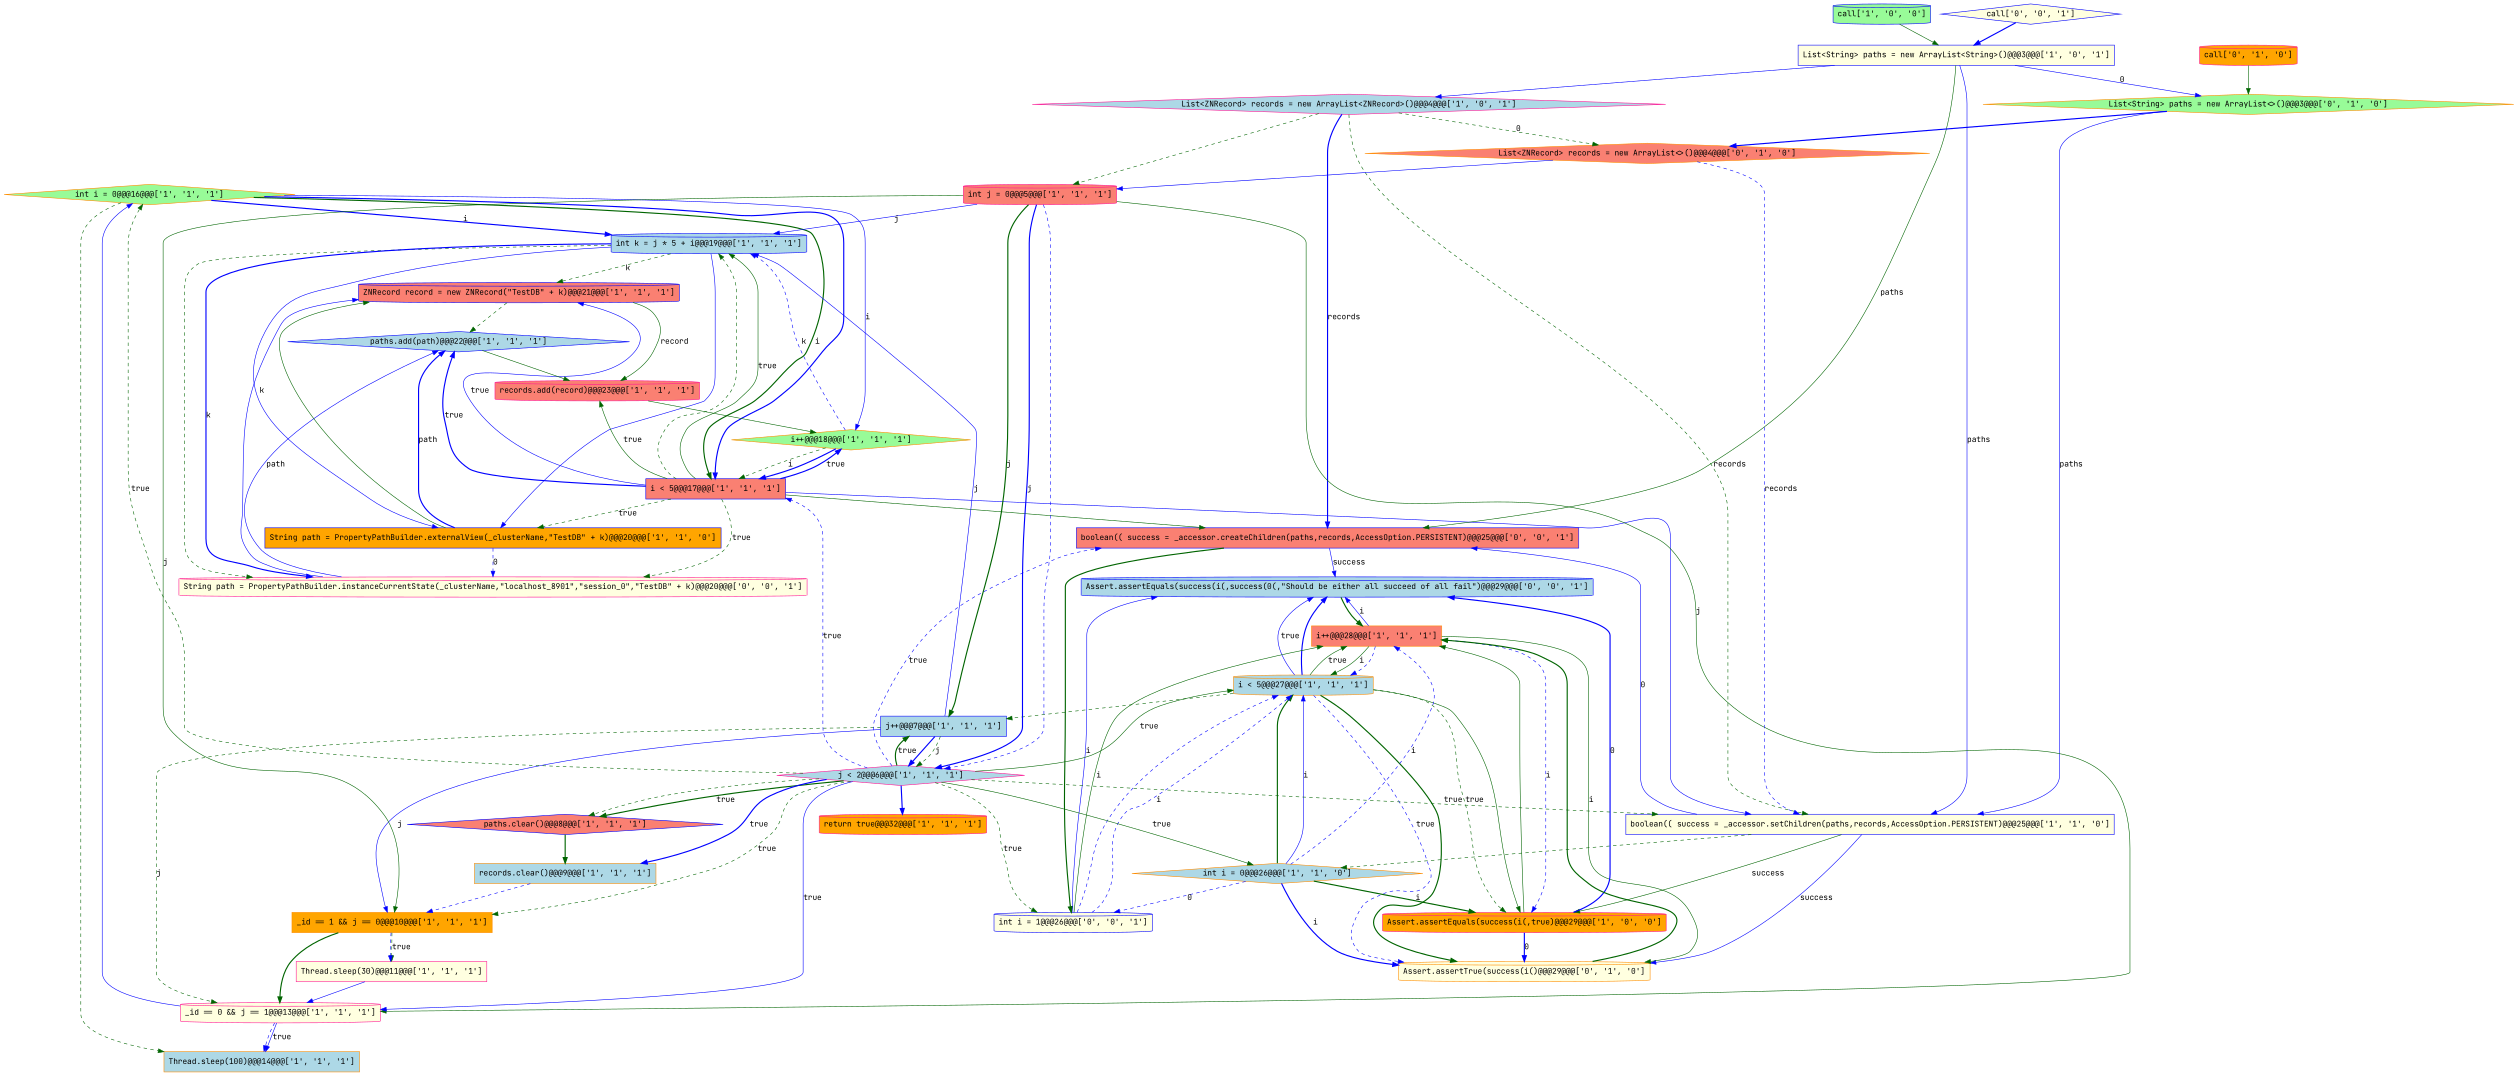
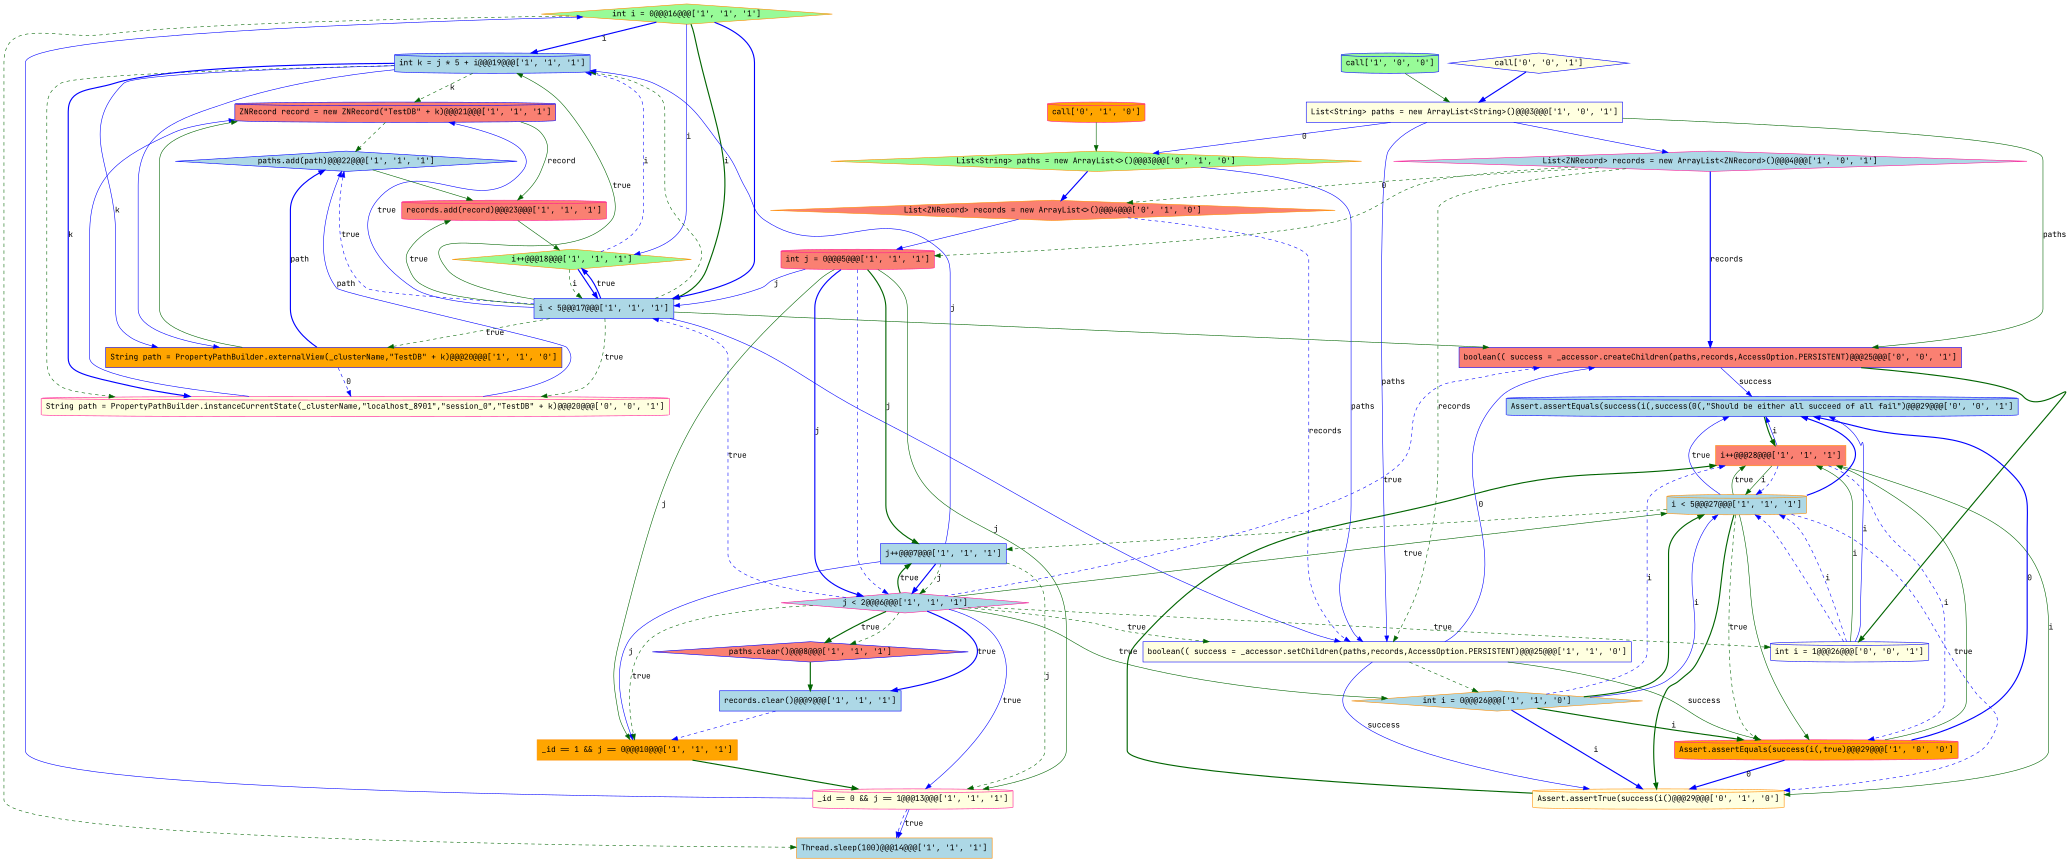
edge "int j = 0@@@5@@@['1', '1', '1']" -> "int k = j * 5 + i@@@19@@@['1', '1', '1']": now "int j = 0@@@5@@@['1', '1', '1']" -> "i < 5@@@17@@@['1', '1', '1']"
edge "i++@@@18@@@['1', '1', '1']" -> "int k = j * 5 + i@@@19@@@['1', '1', '1']": label "k" -> "i"
edge "i < 5@@@17@@@['1', '1', '1']" -> "paths.add(path)@@@22@@@['1', '1', '1']": style bold -> dashed
node "i < 5@@@17@@@['1', '1', '1']": fillcolor salmon -> lightblue
edge "j < 2@@@6@@@['1', '1', '1']" -> "int i = 0@@@16@@@['1', '1', '1']": removed, label "true"
node "return true@@@32@@@['1', '1', '1']": removed
node "records.clear()@@@9@@@['1', '1', '1']": color darkorange -> blue
edge "int i = 0@@@26@@@['1', '1', '0']" -> "int i = 1@@@26@@@['0', '0', '1']": removed, label "0"
node "Thread.sleep(30)@@@11@@@['1', '1', '1']": removed
